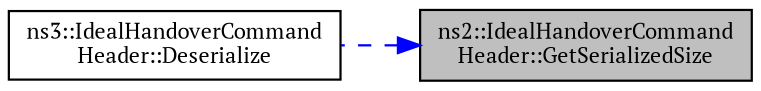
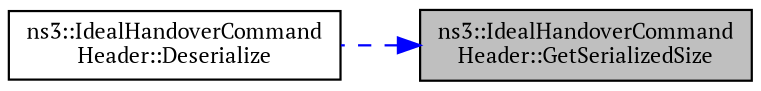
node "ns2::IdealHandoverCommand Header::GetSerializedSize": label "ns2::IdealHandoverCommand Header::GetSerializedSize" -> "ns3::IdealHandoverCommand Header::GetSerializedSize"
